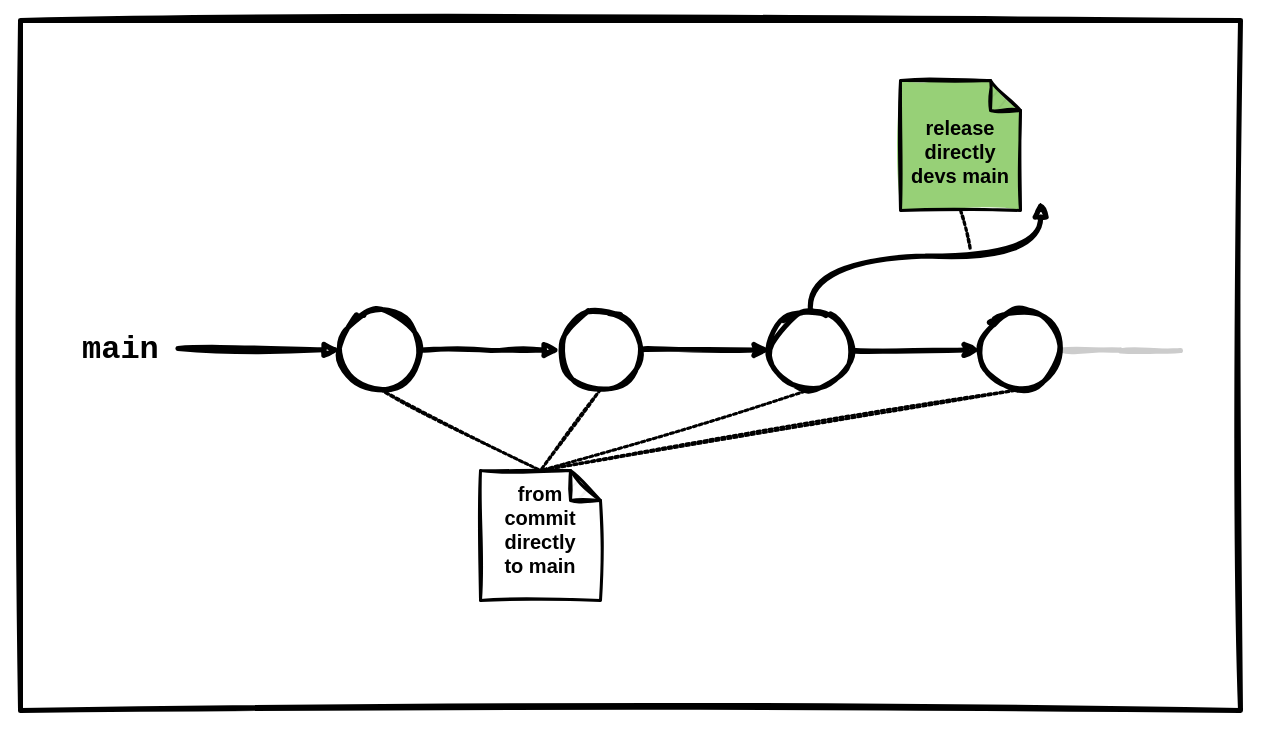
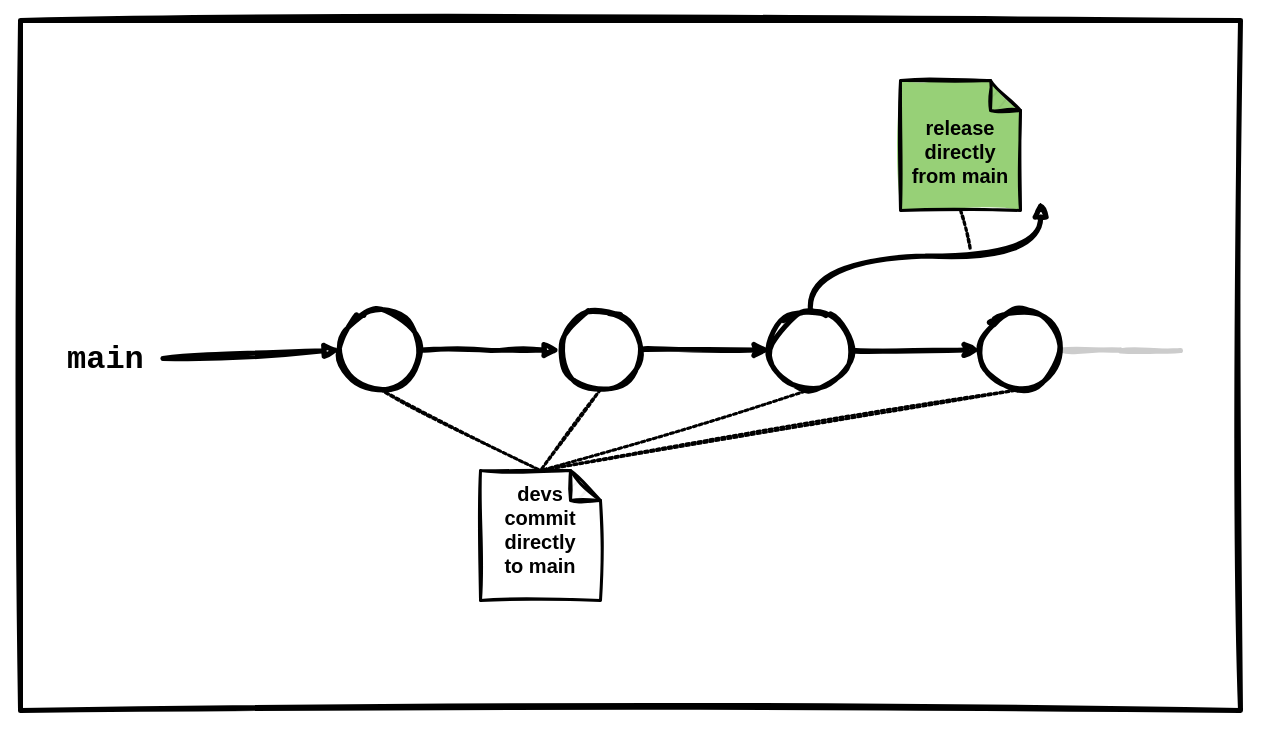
node "release directly devs main": label "release directly devs main" -> "release directly from main"
node "main": moved (131, 350) -> (116, 360)
node "from commit directly to main": label "from commit directly to main" -> "devs commit directly to main"
